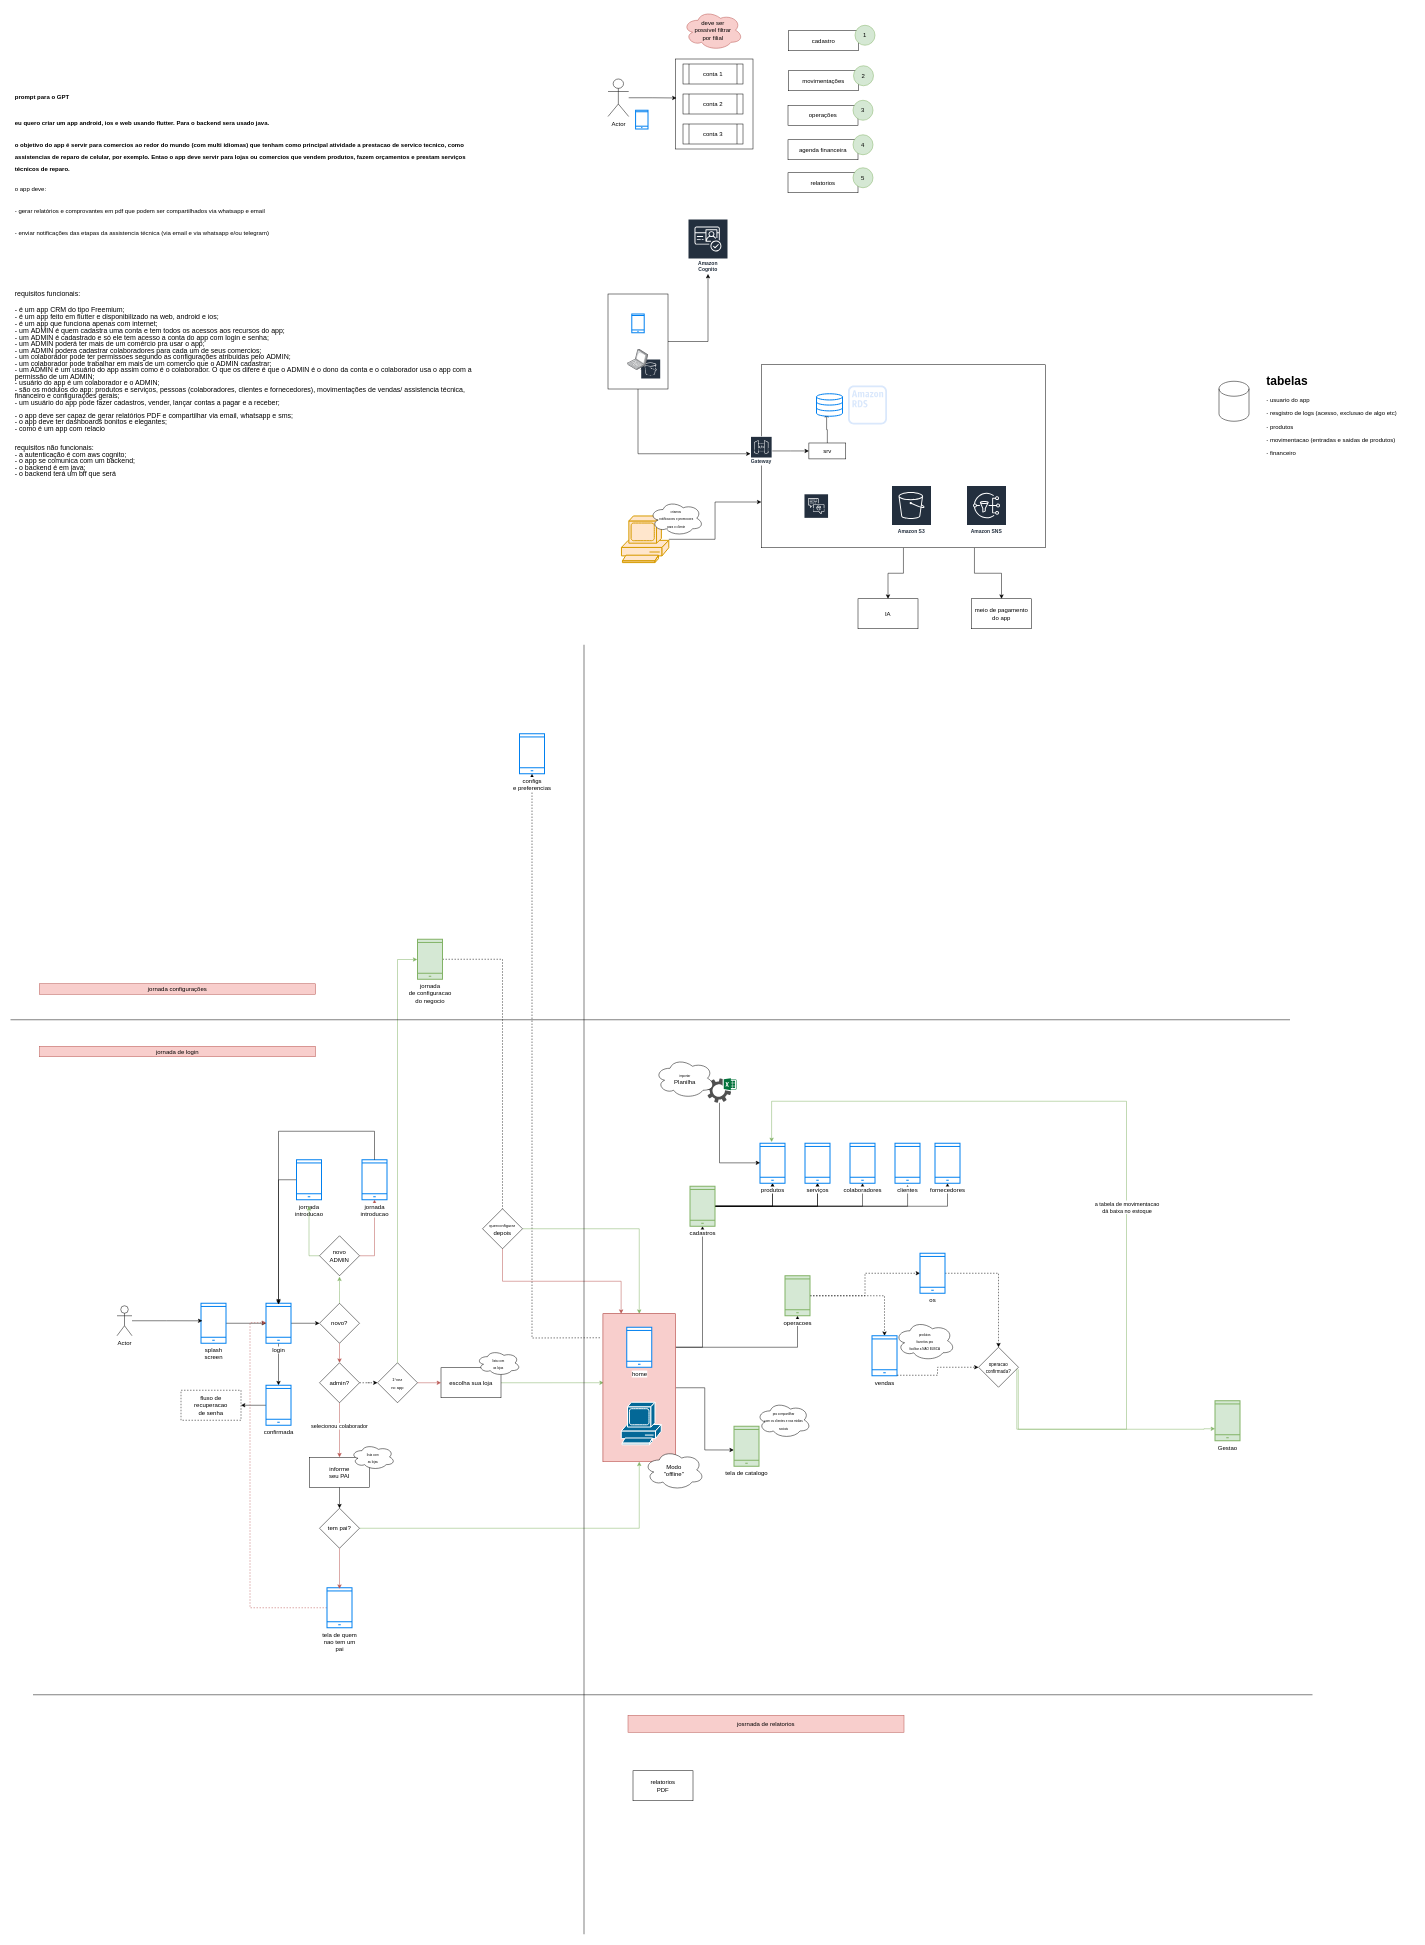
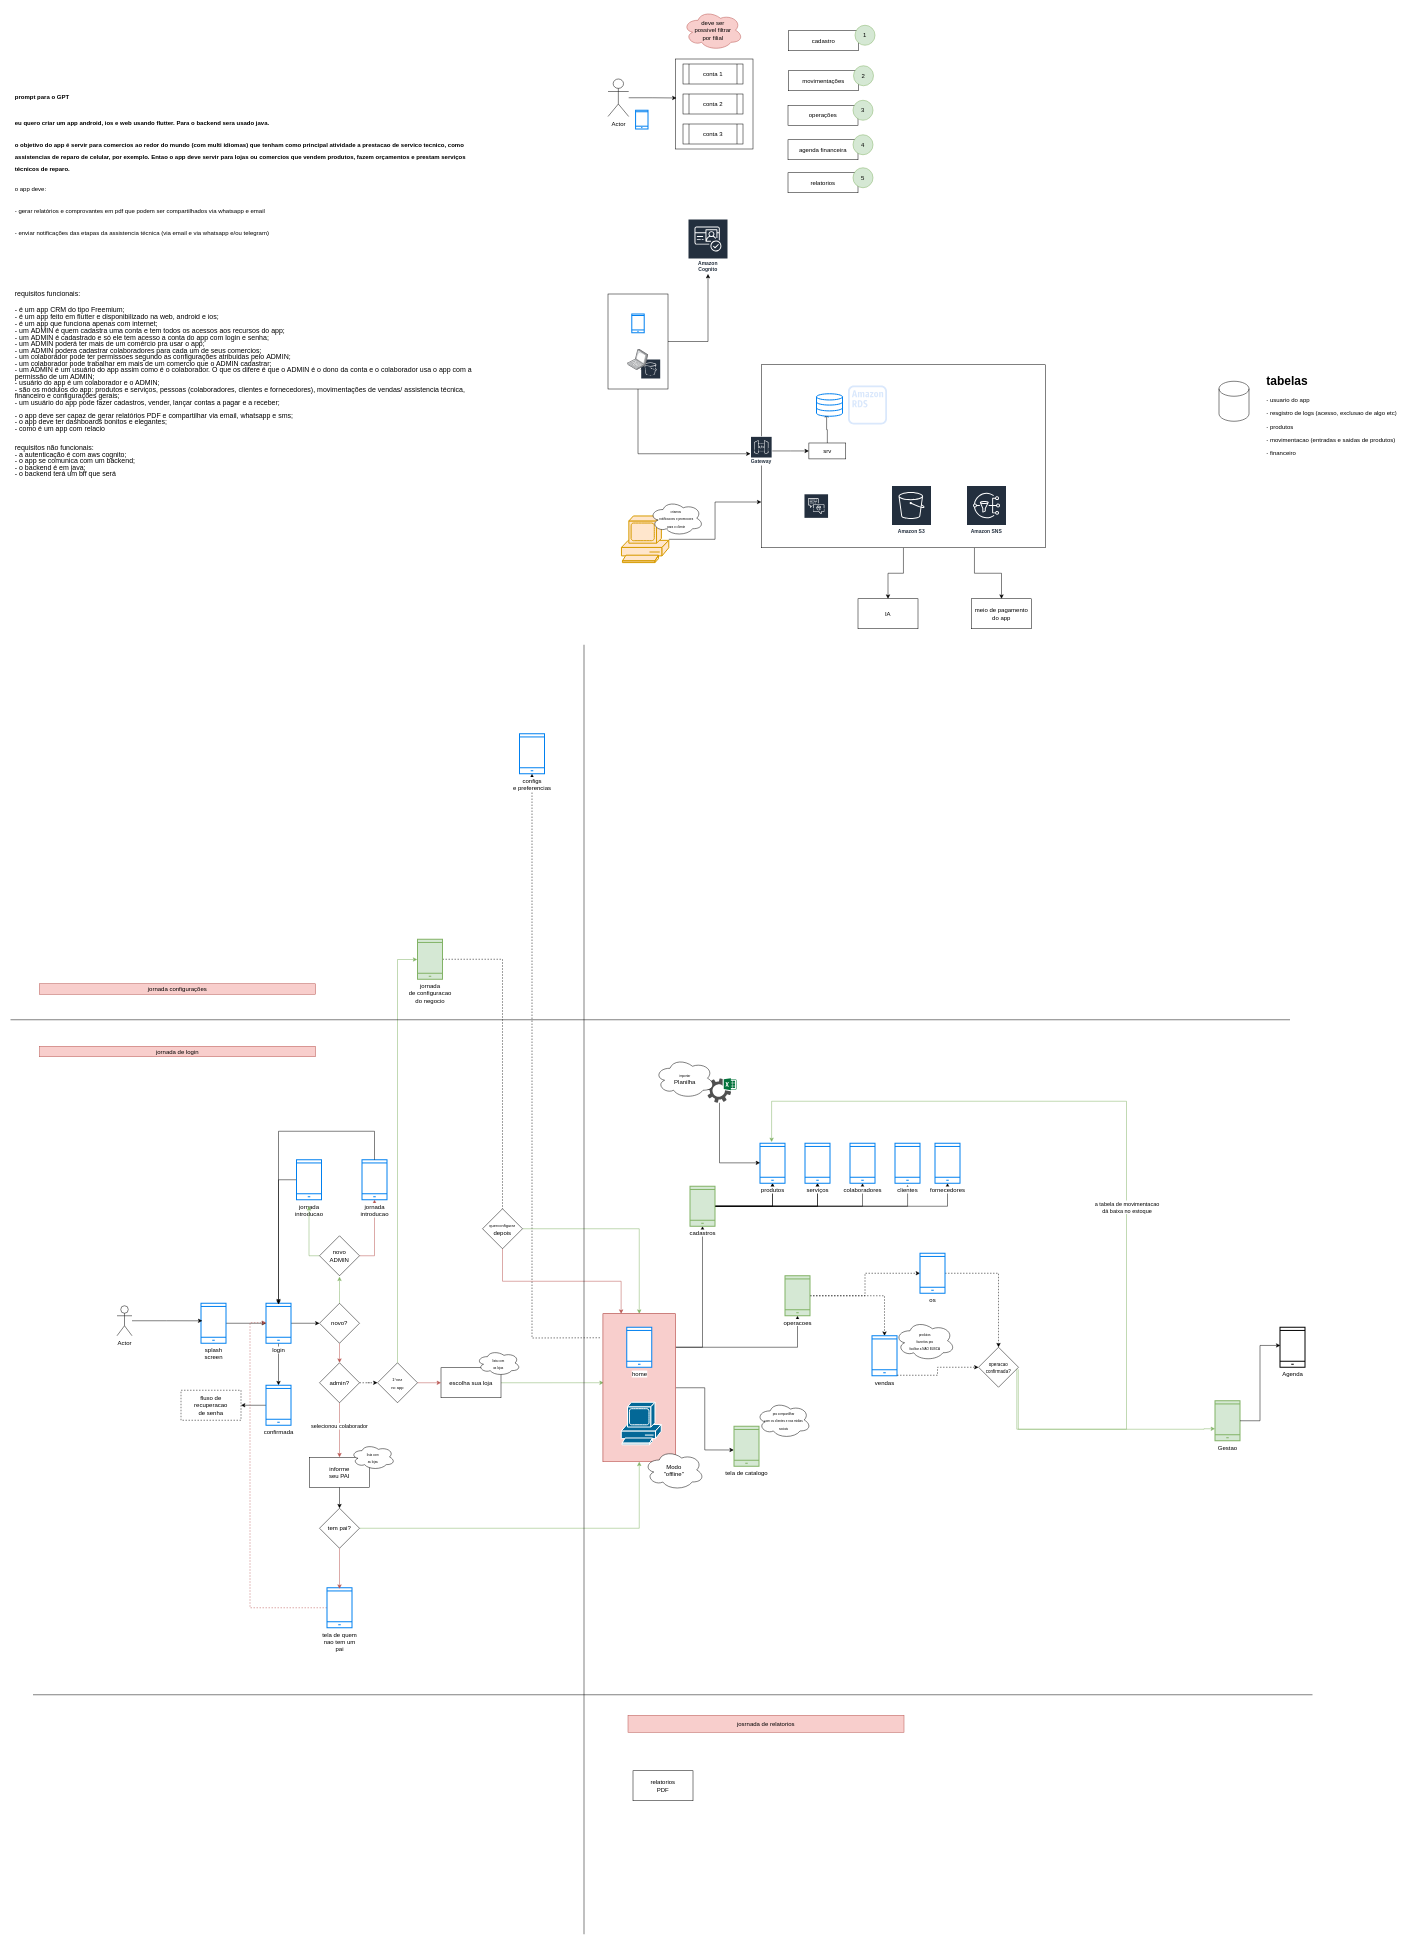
edge "Gestao" -> "Agenda": added
node "Agenda": added
